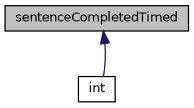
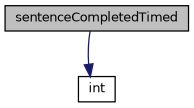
edge "int" -> "sentenceCompletedTimed": reversed
